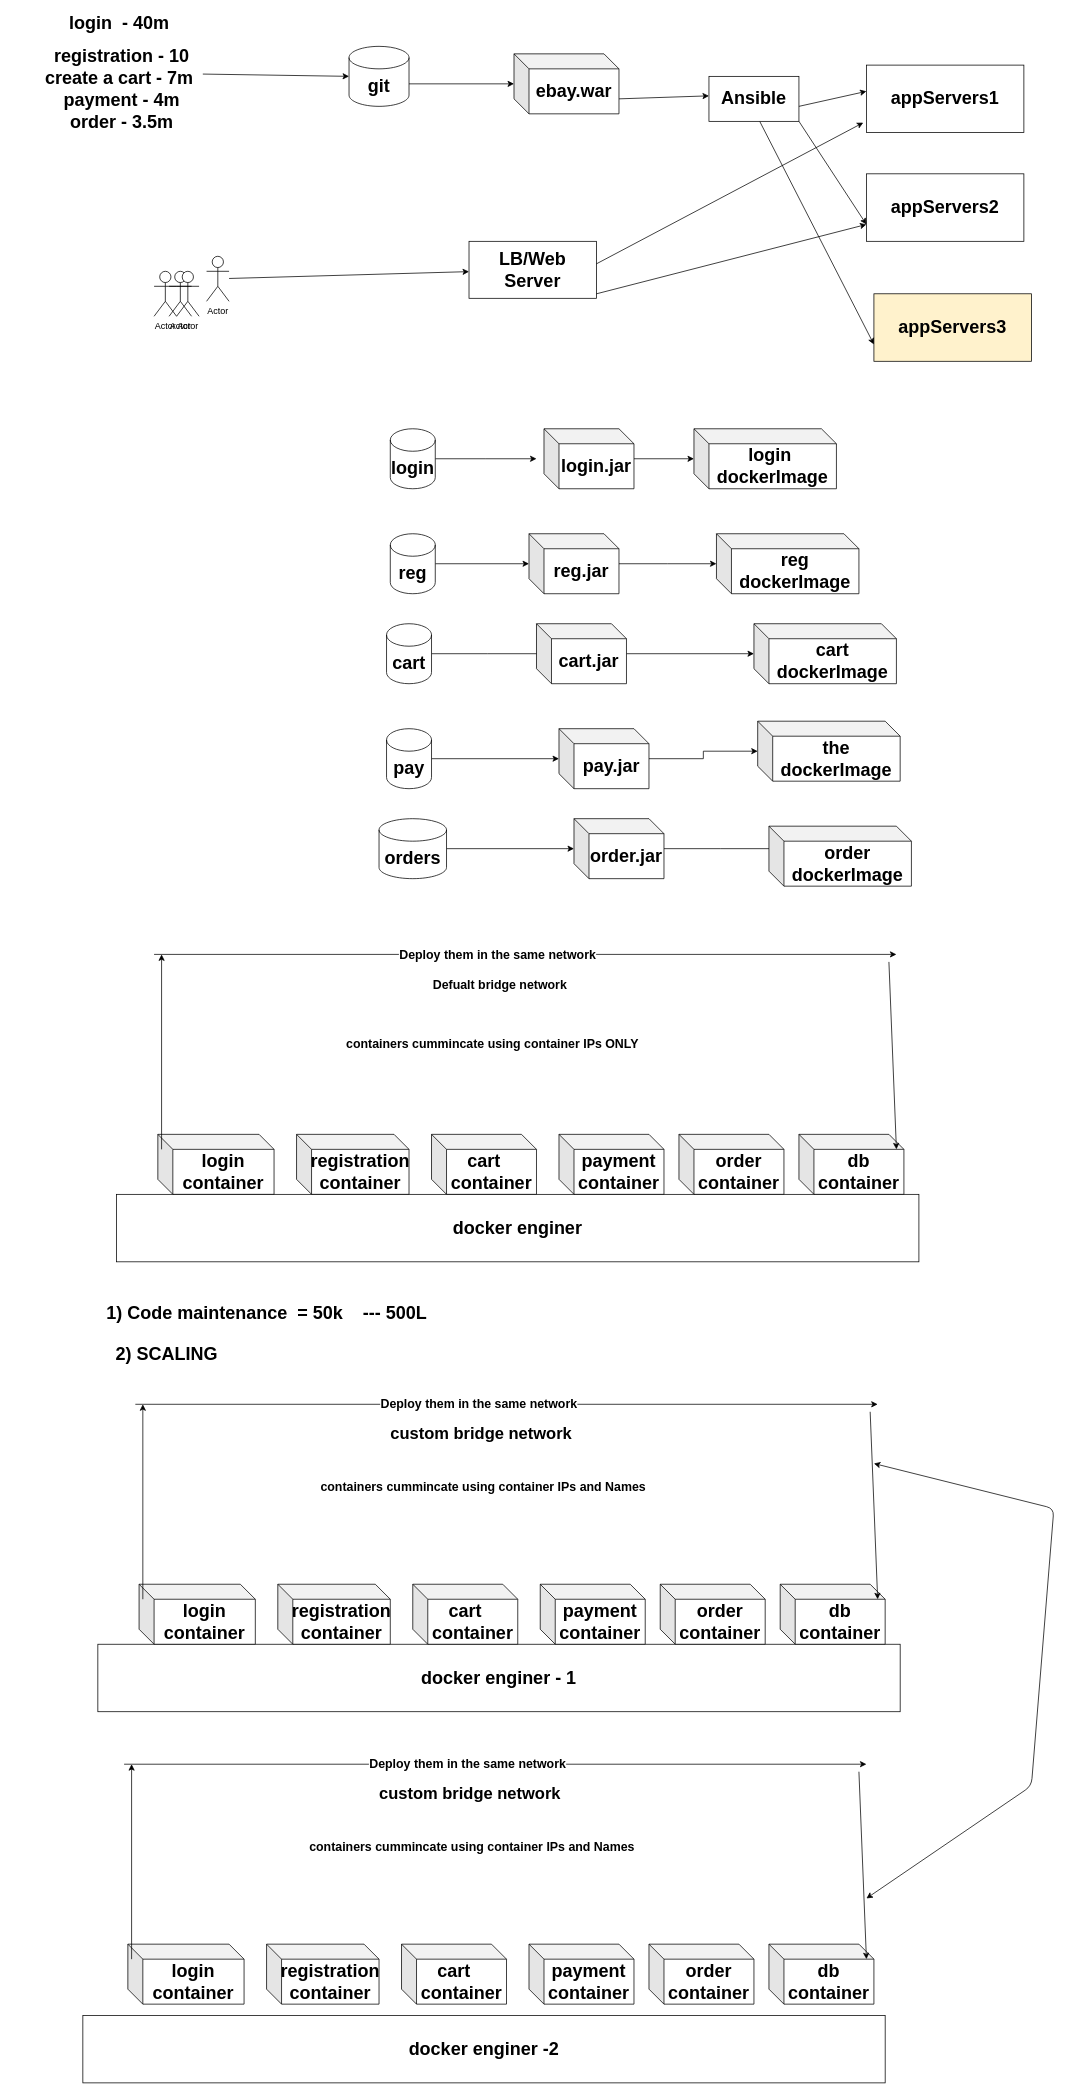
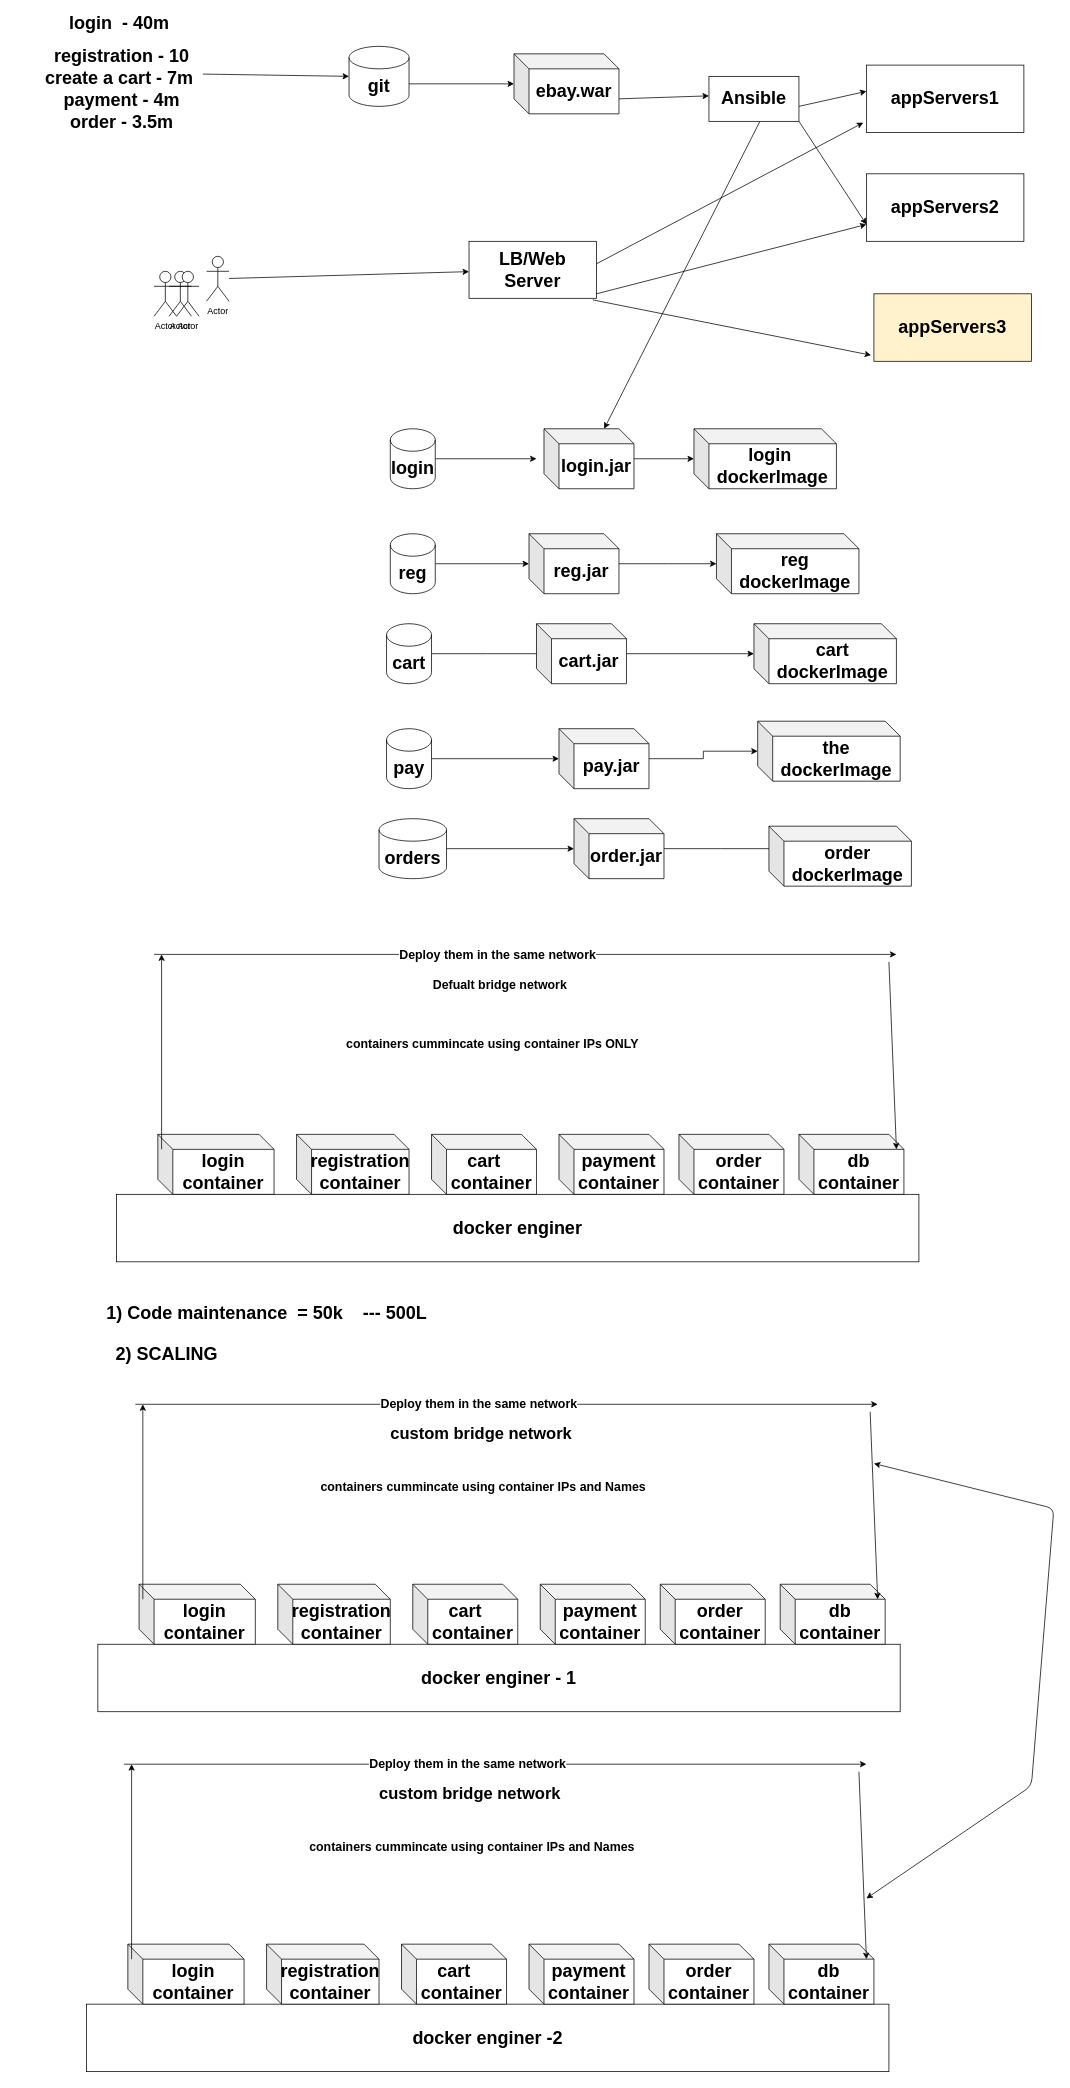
edge "Ansible" -> "appServers3": now "Ansible" -> "login.jar"
edge "LB/Web Server" -> "appServers3": added
node "docker enginer -2": moved (484, 2049) -> (488, 2038)
